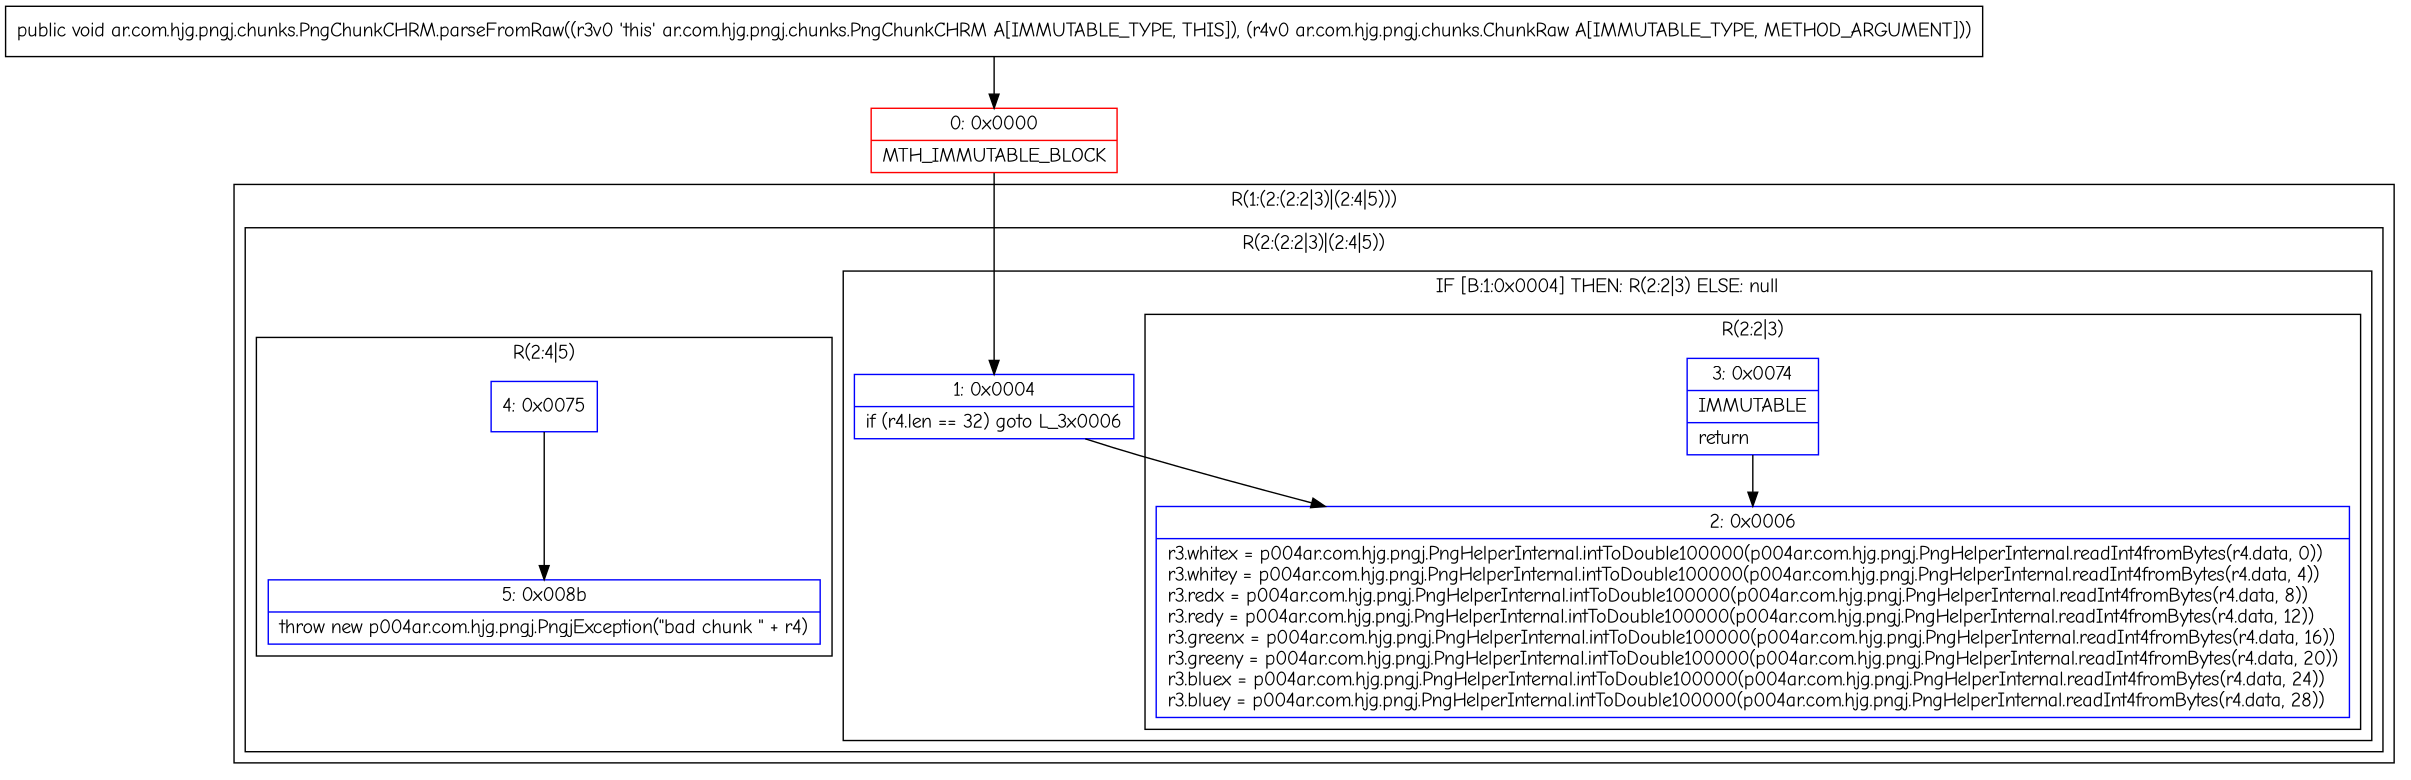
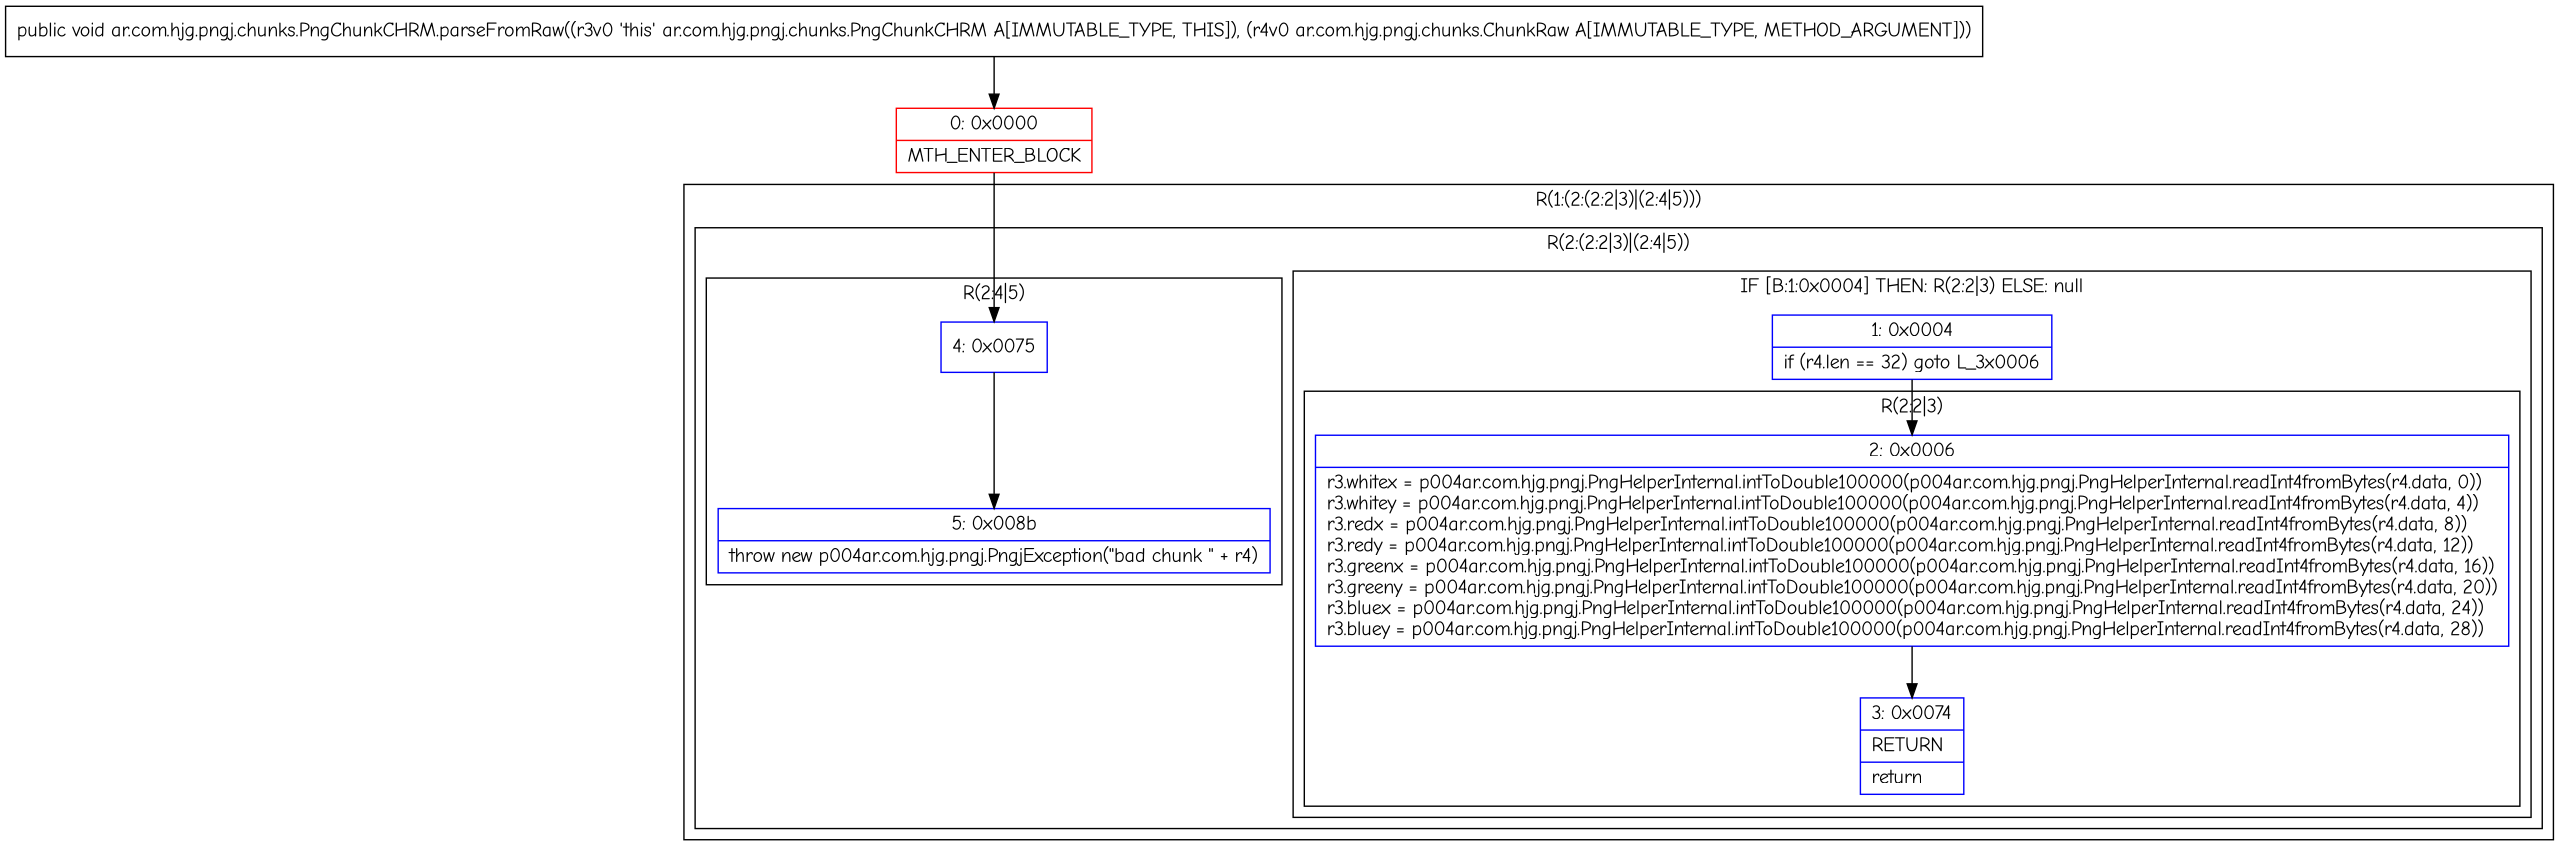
node "0: 0x0000": text "MTH_IMMUTABLE_BLOCK" -> "MTH_ENTER_BLOCK"
edge "0: 0x0000" -> "1: 0x0004": now "0: 0x0000" -> "4: 0x0075"
node "3: 0x0074": text "IMMUTABLE" -> "RETURN"
edge "3: 0x0074" -> "2: 0x0006": reversed
